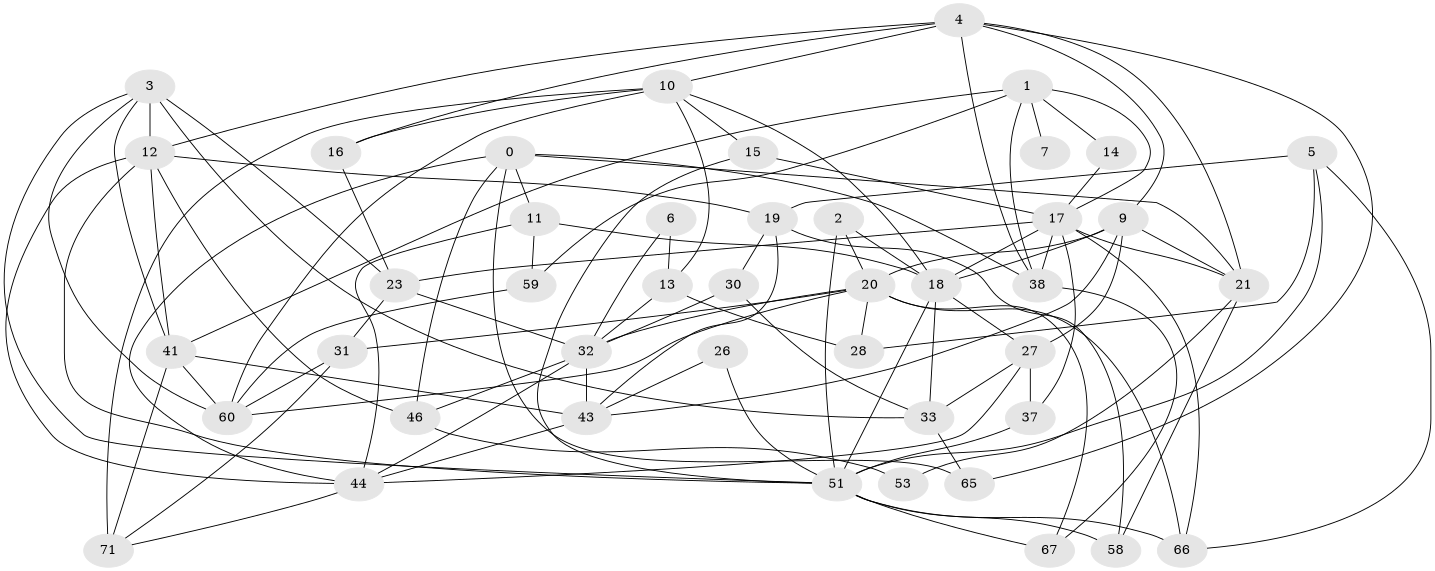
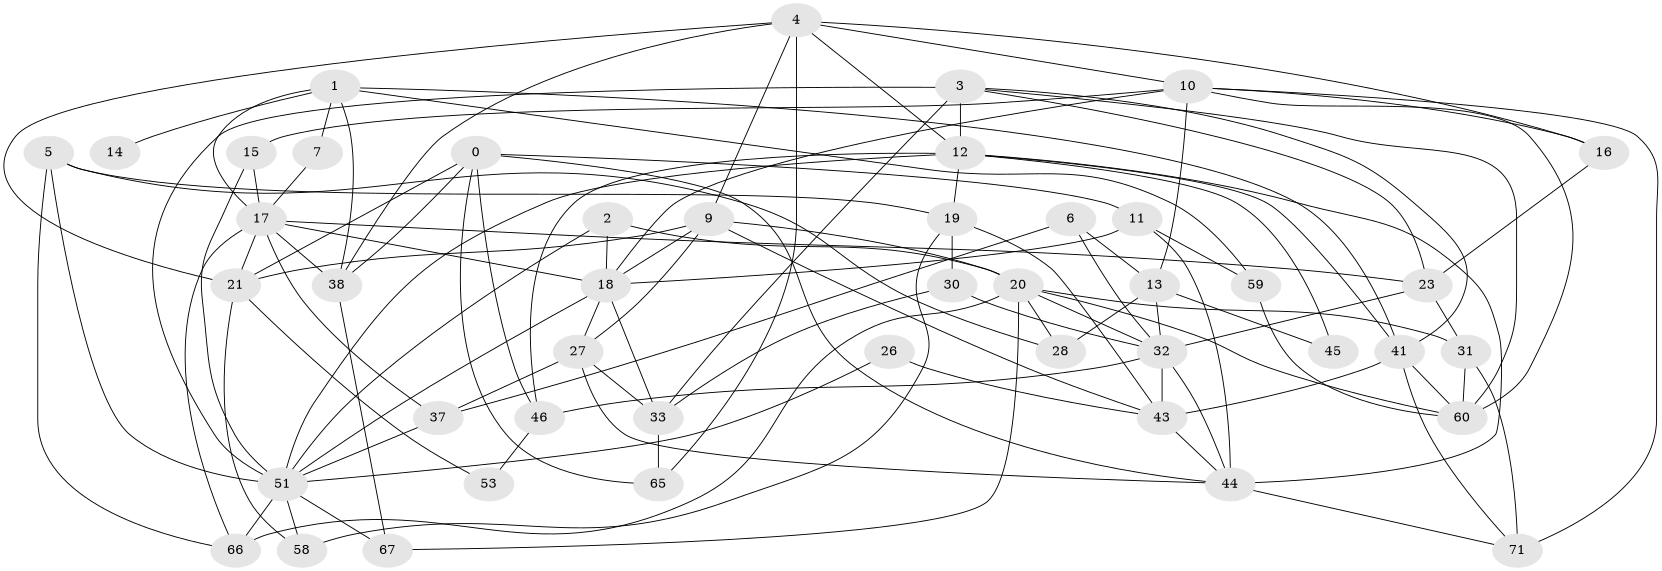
edge "14" -- "17": now "7" -- "17"
edge "6" -- "37": added
node "45": added
